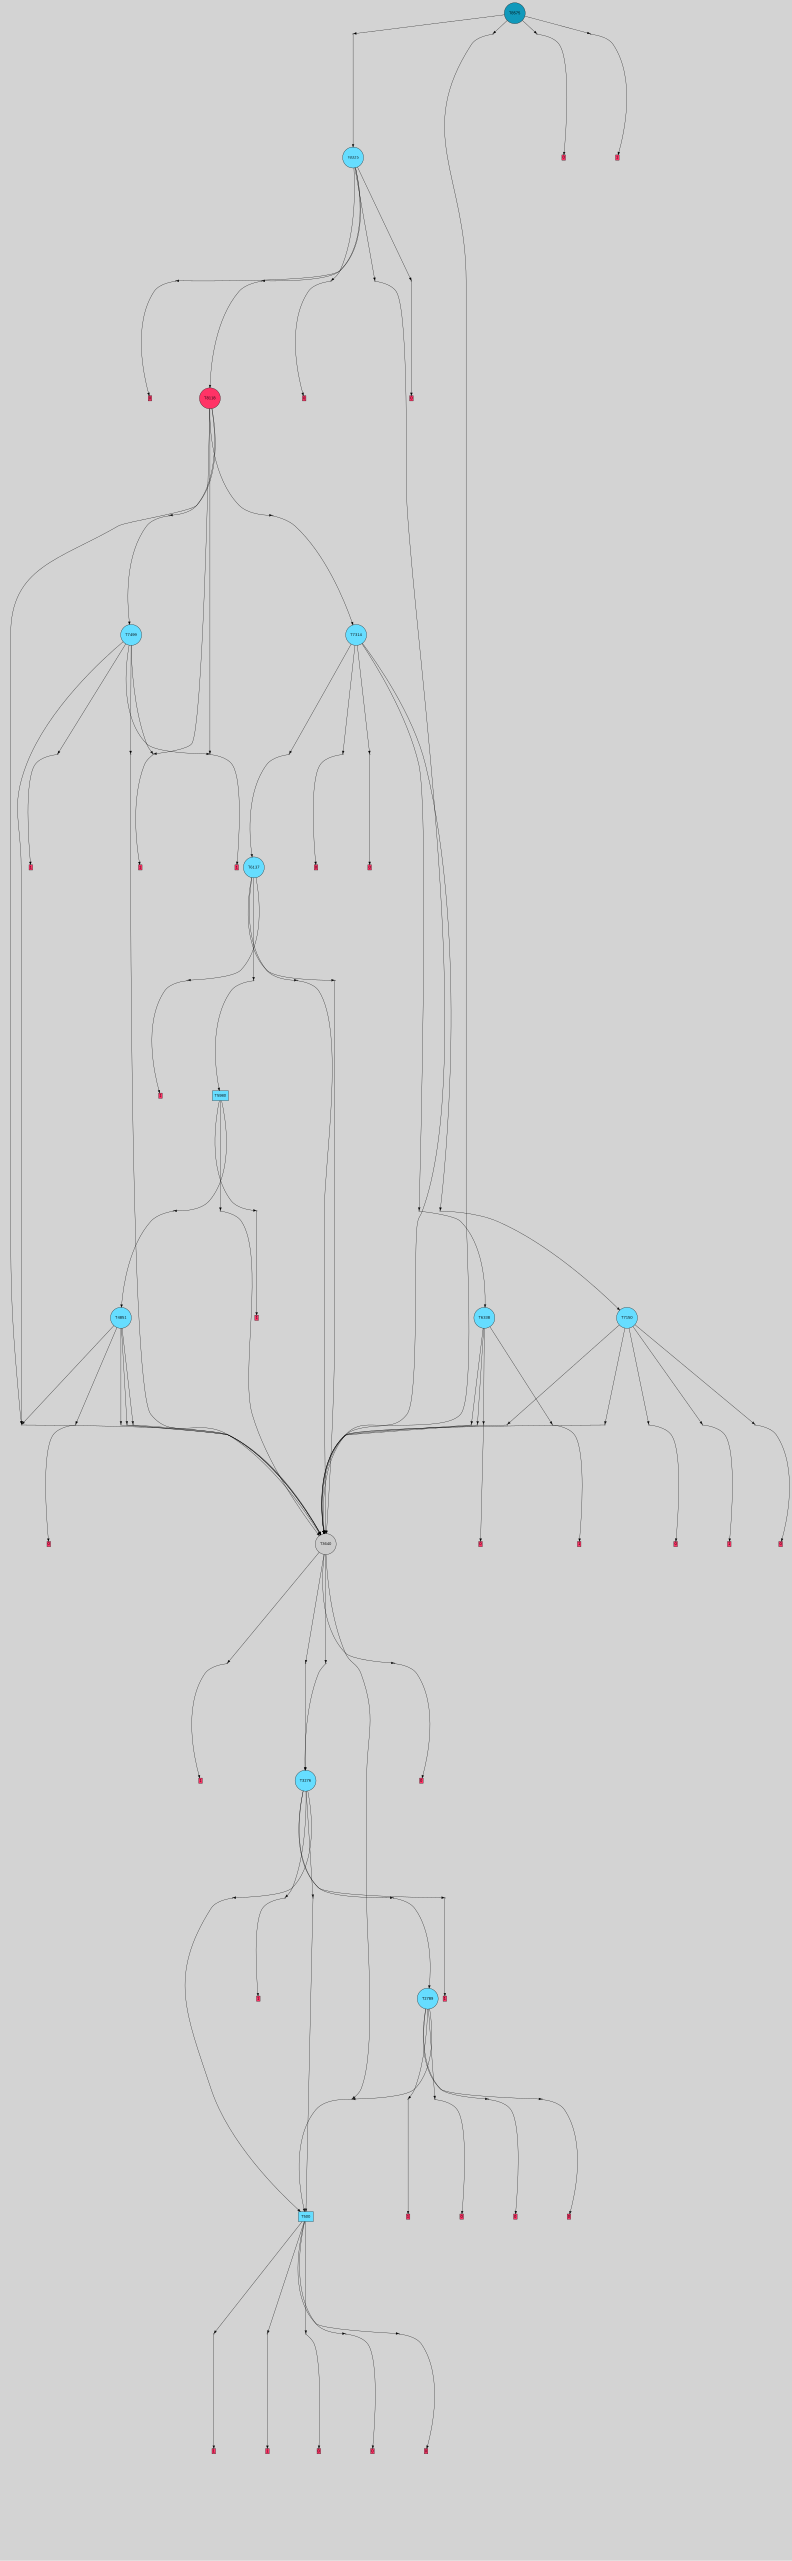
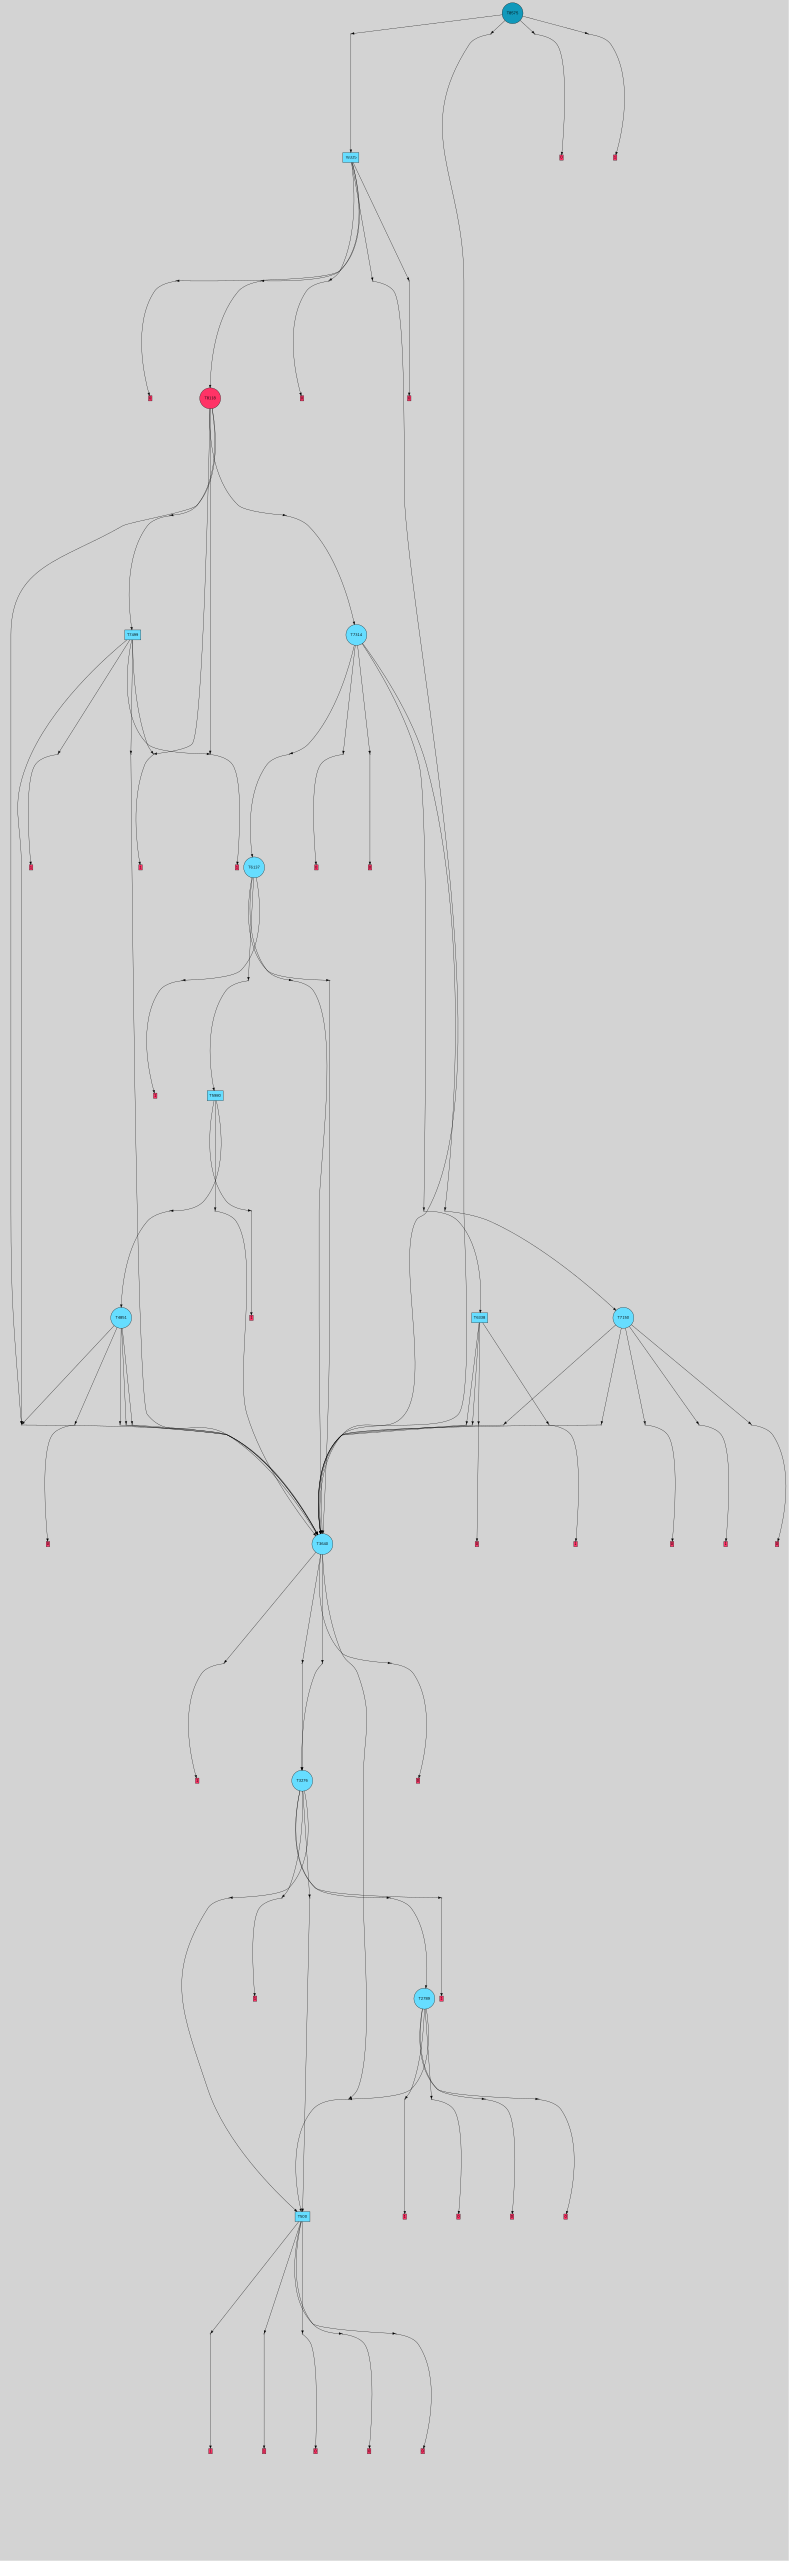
node "T8325": shape circle -> box
node "T7499": shape circle -> box
node "T6338": shape circle -> box
node "T3640": fillcolor #cccccc -> #66ddff
